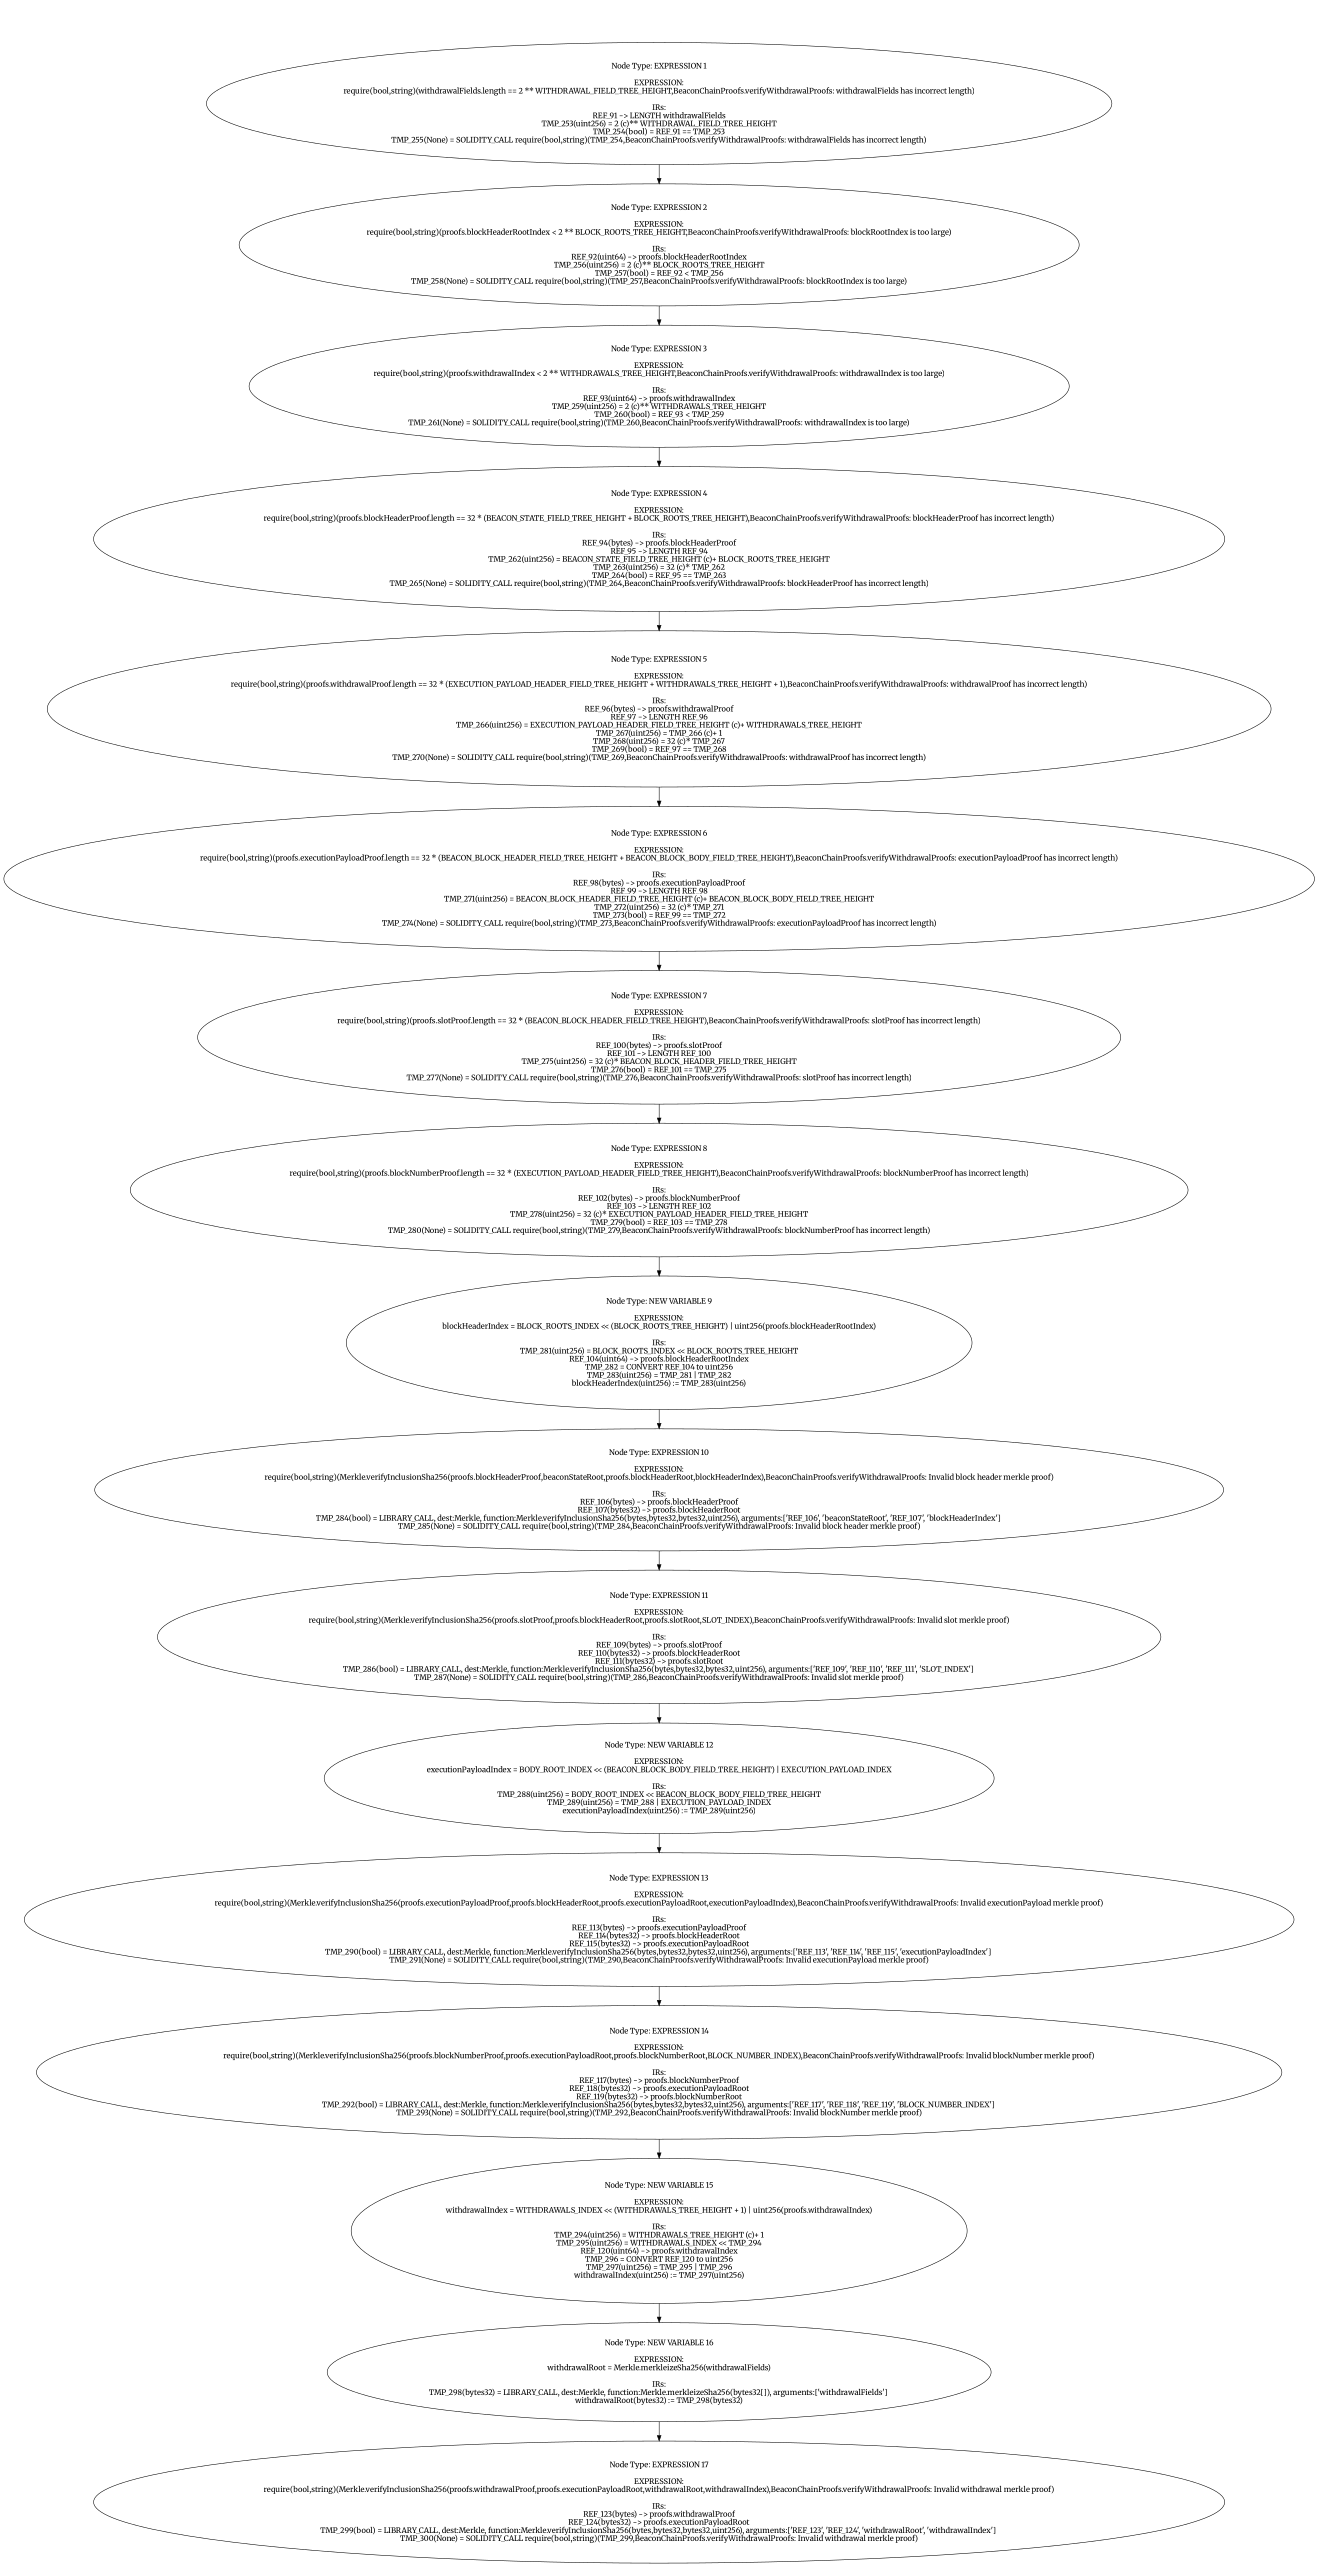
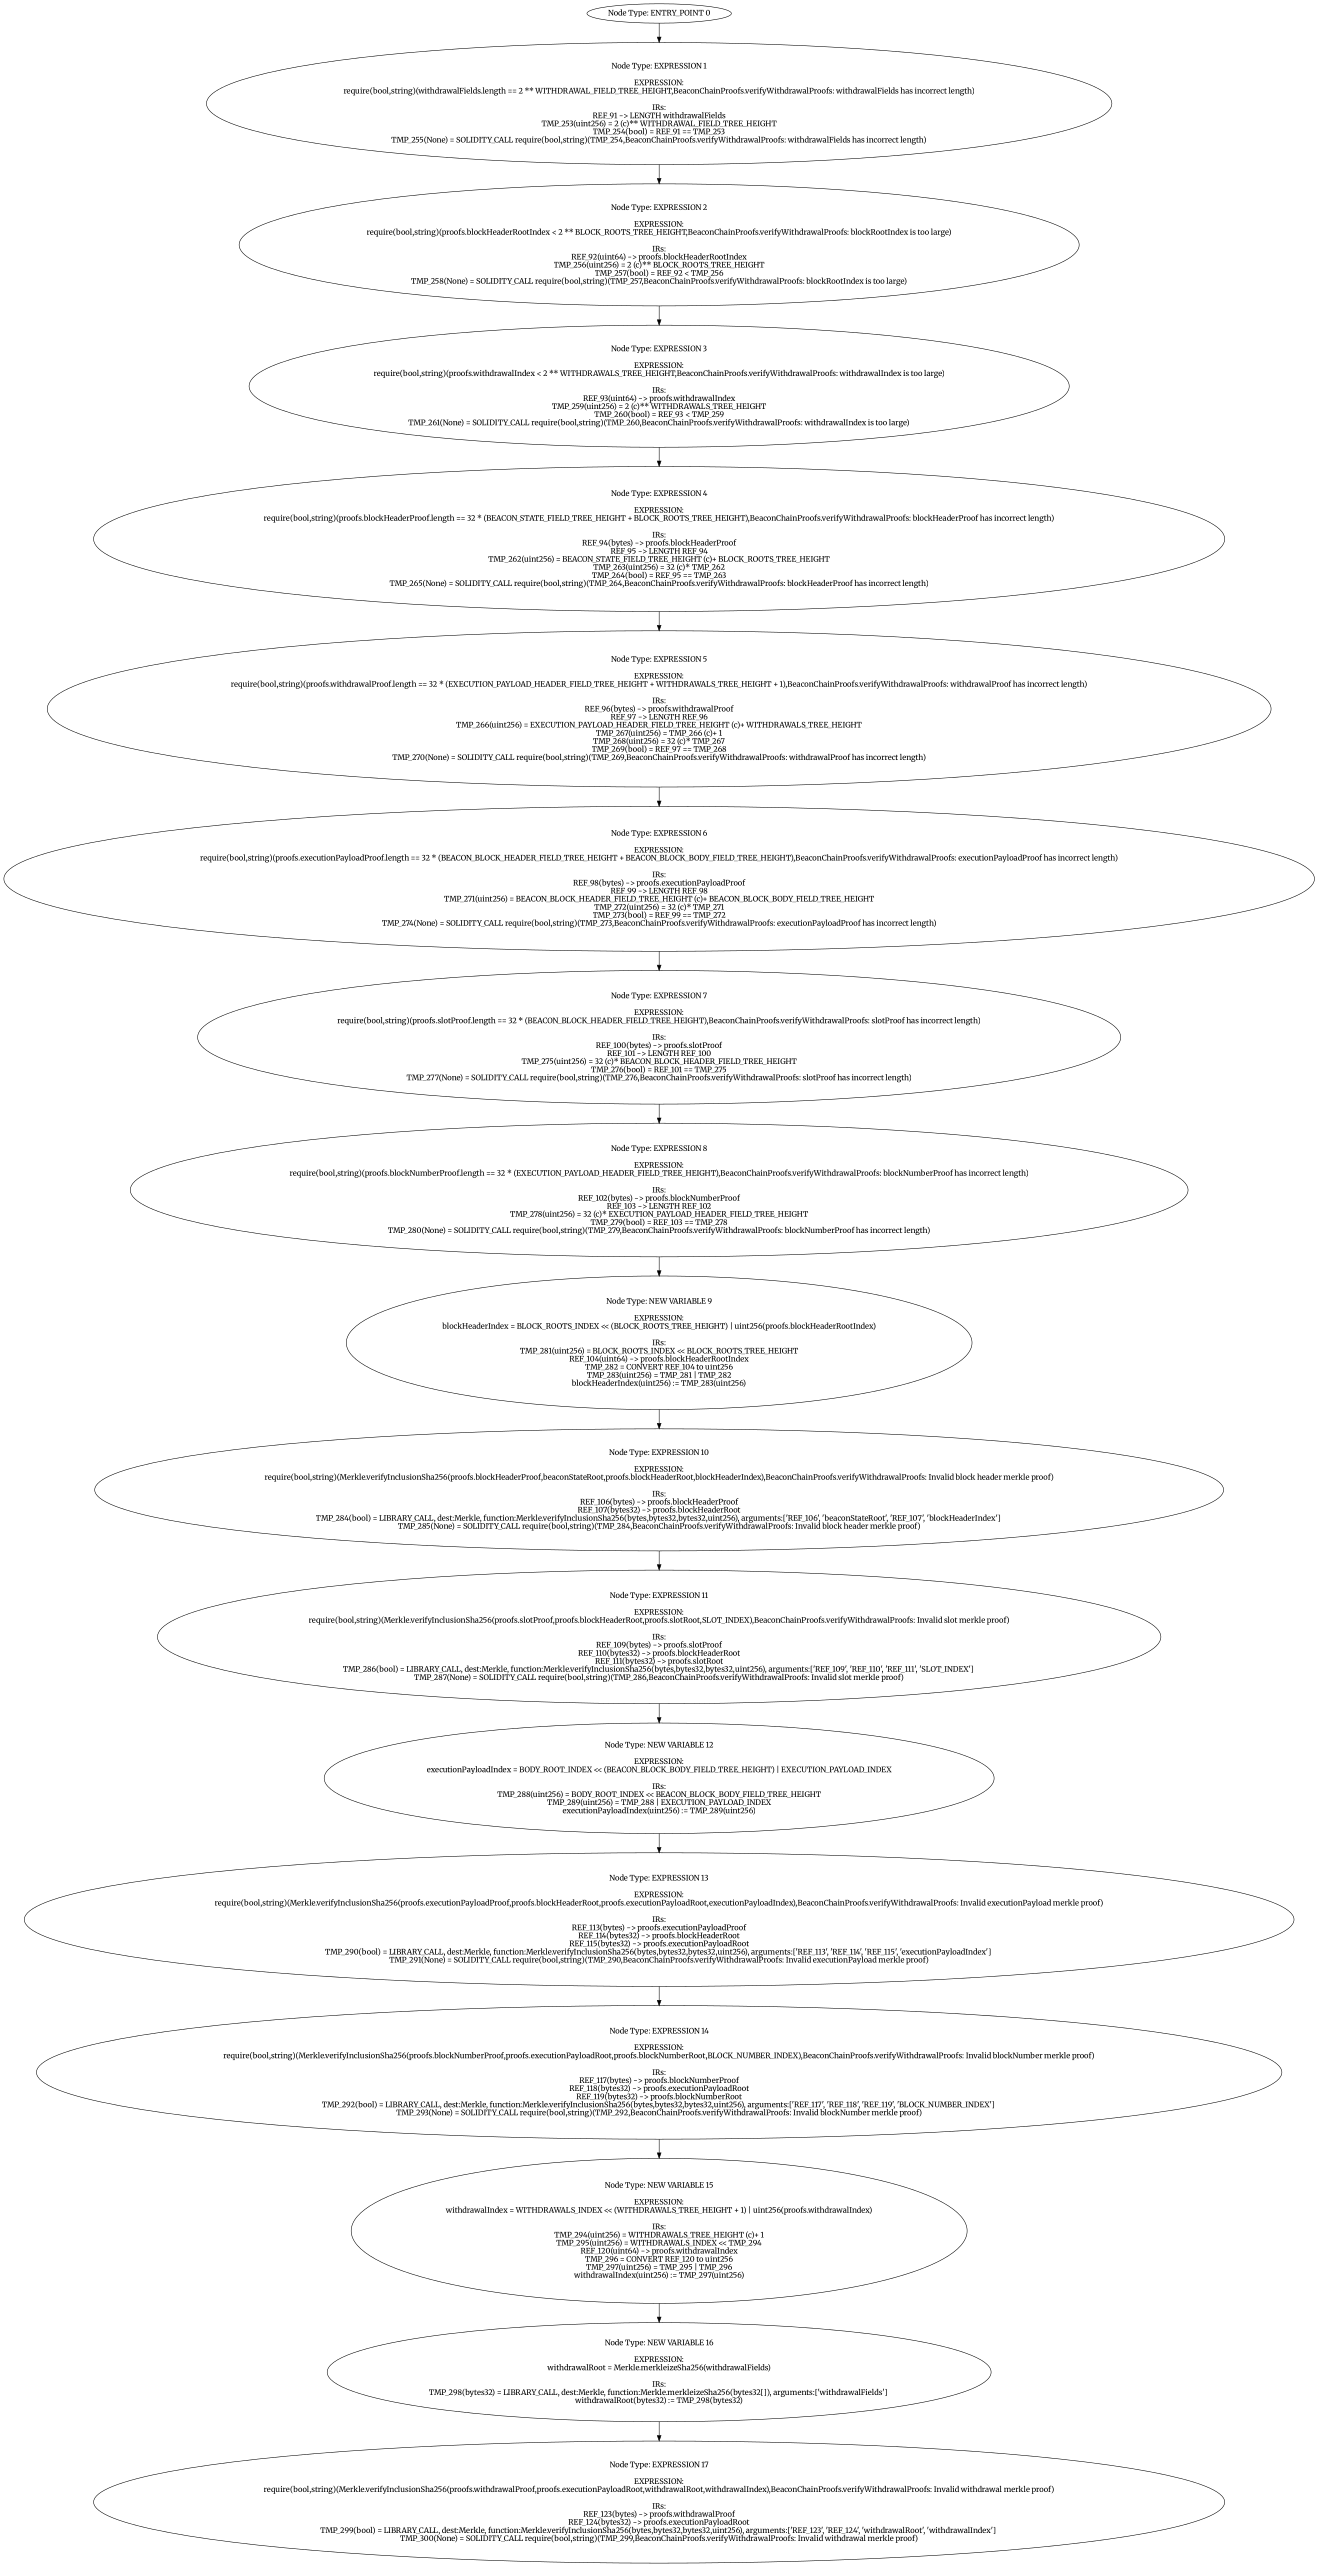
node "Node Type: ENTRY_POINT 0": added
